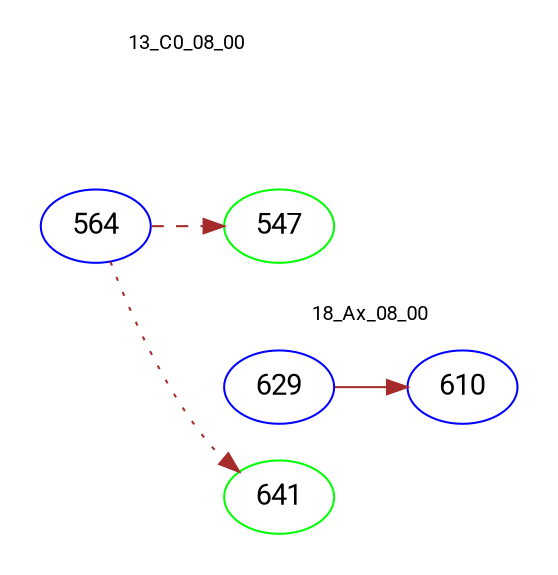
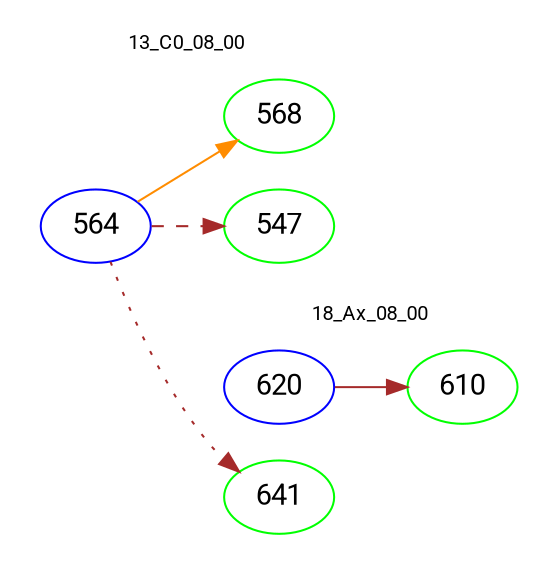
node "568": added
node "629": label "629" -> "620"
node "610": color blue -> green
